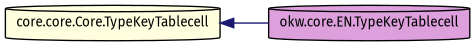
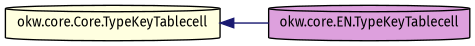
node "core.core.Core.TypeKeyTablecell": label "core.core.Core.TypeKeyTablecell" -> "okw.core.Core.TypeKeyTablecell"
